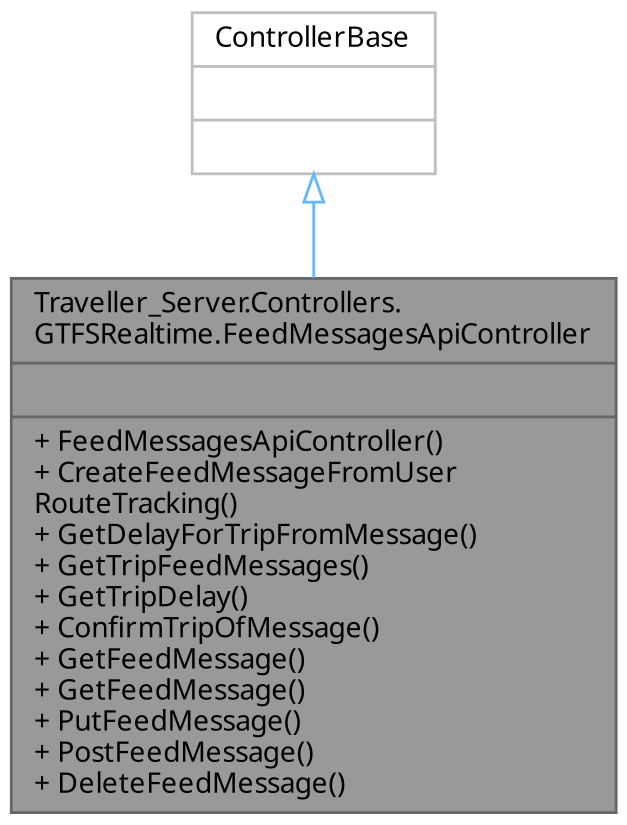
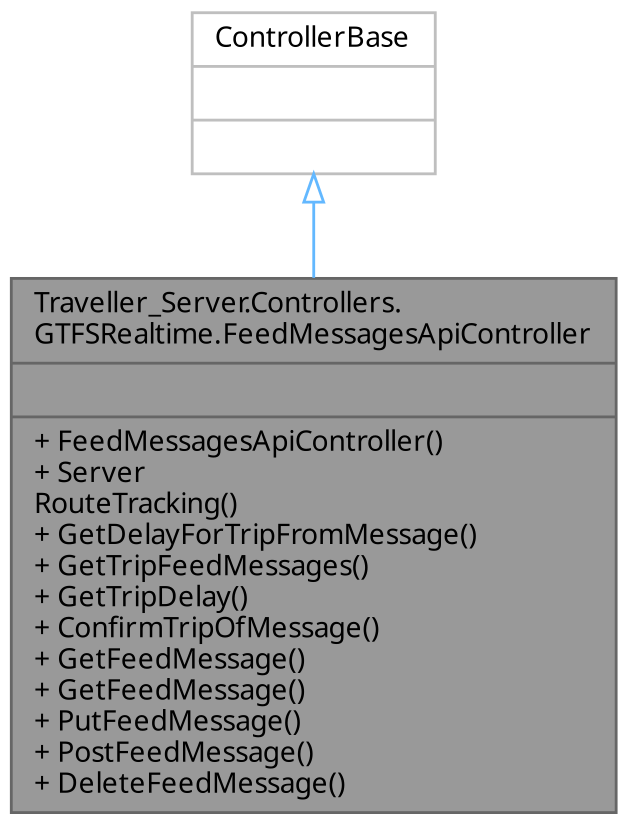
node "Traveller_Server.Controllers.": text "+ CreateFeedMessageFromUser" -> "+ Server"
